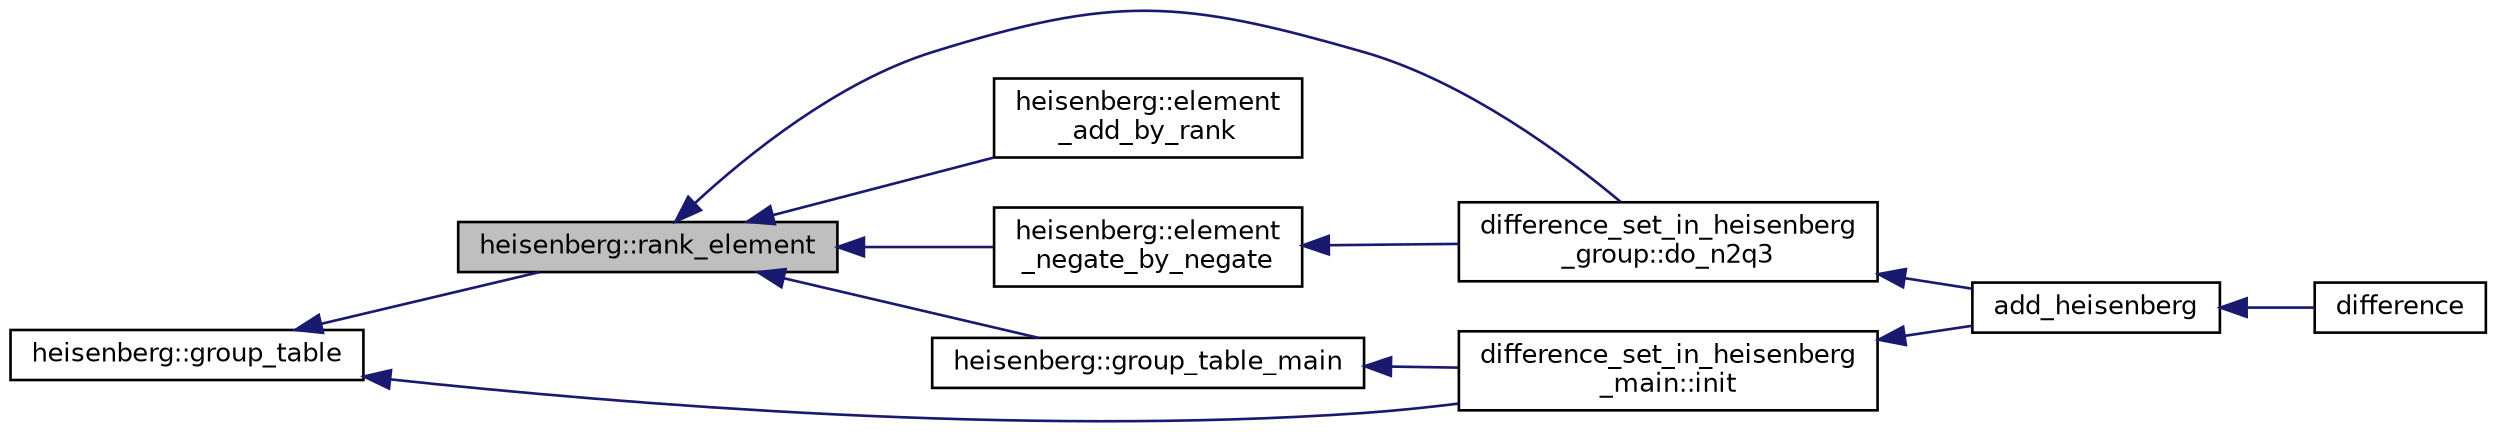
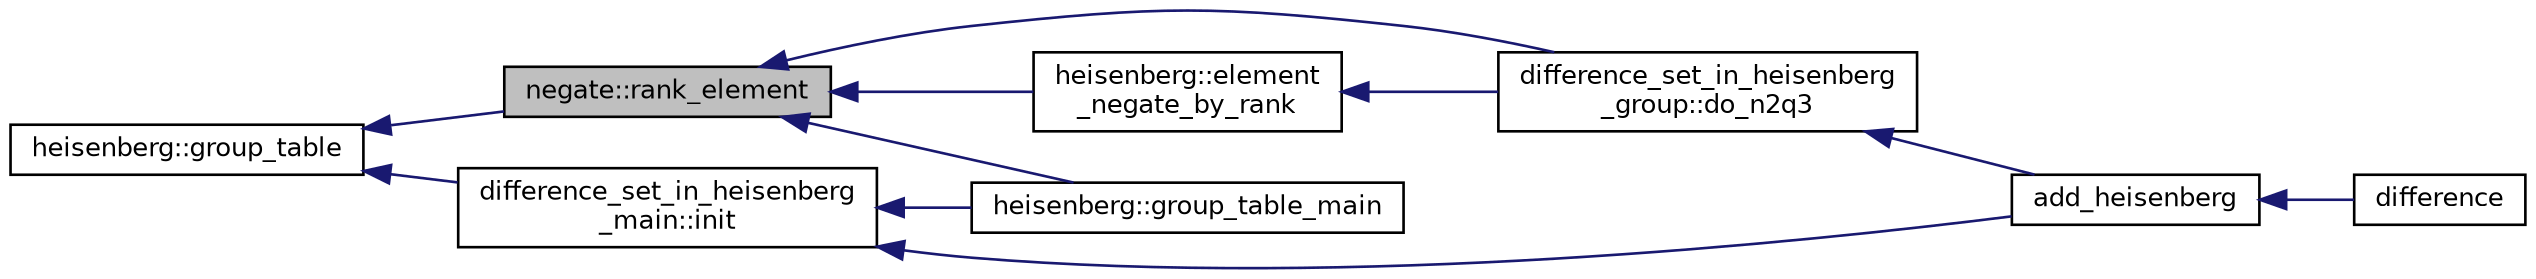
node "heisenberg::element _add_by_rank": removed
node "heisenberg::rank_element": label "heisenberg::rank_element" -> "negate::rank_element"
node "heisenberg::element _negate_by_negate": label "heisenberg::element _negate_by_negate" -> "heisenberg::element _negate_by_rank"
edge "difference_set_in_heisenberg _main::init" -> "heisenberg::group_table_main": reversed
